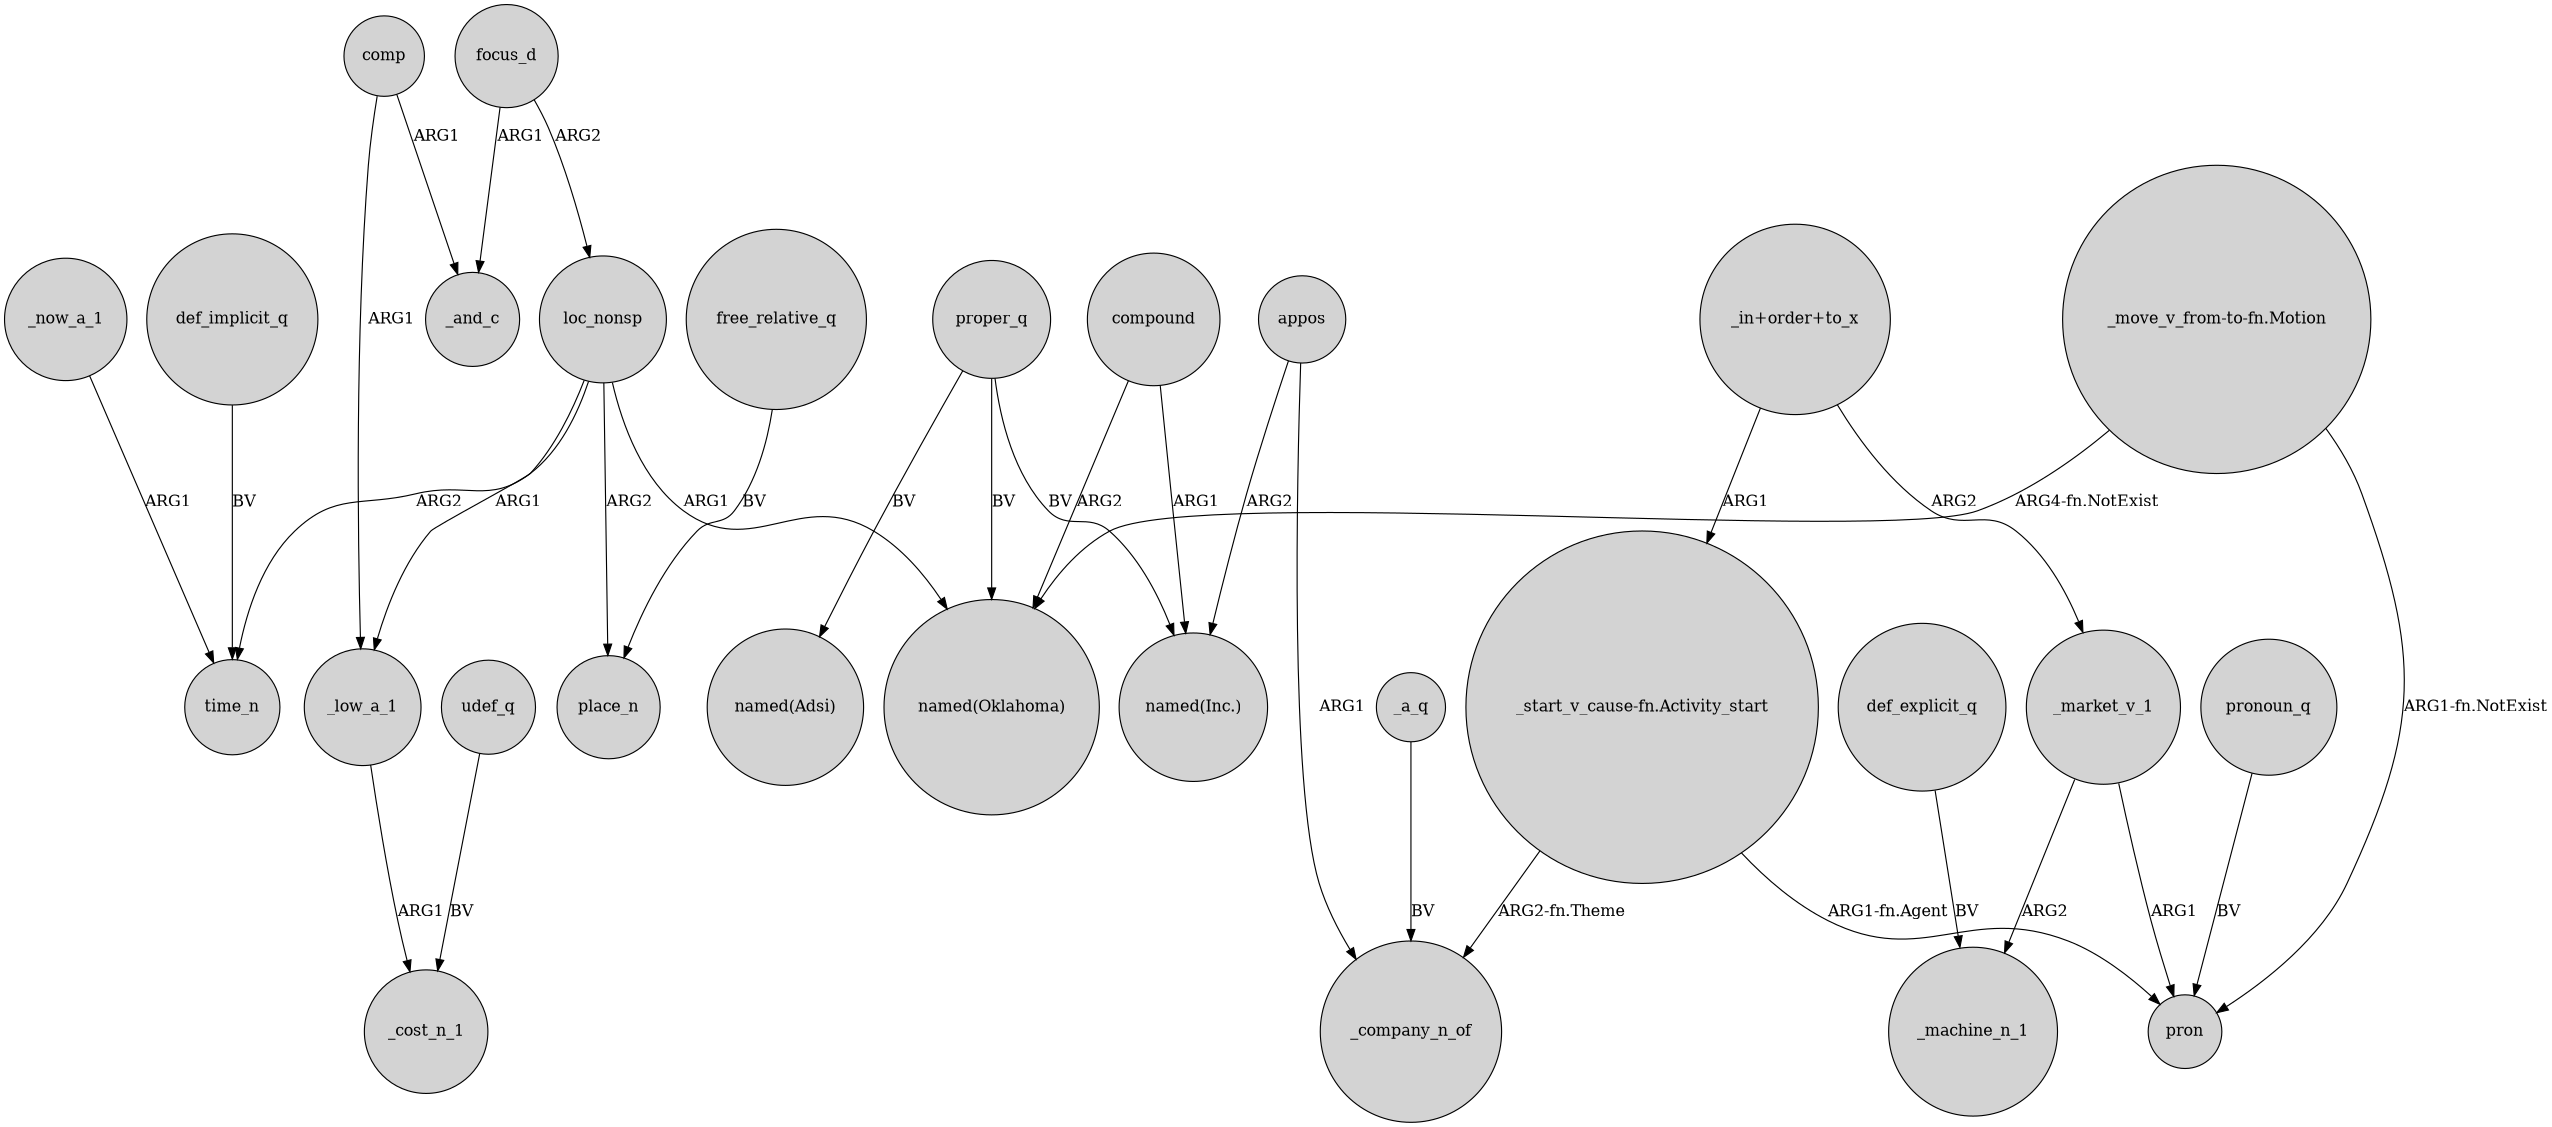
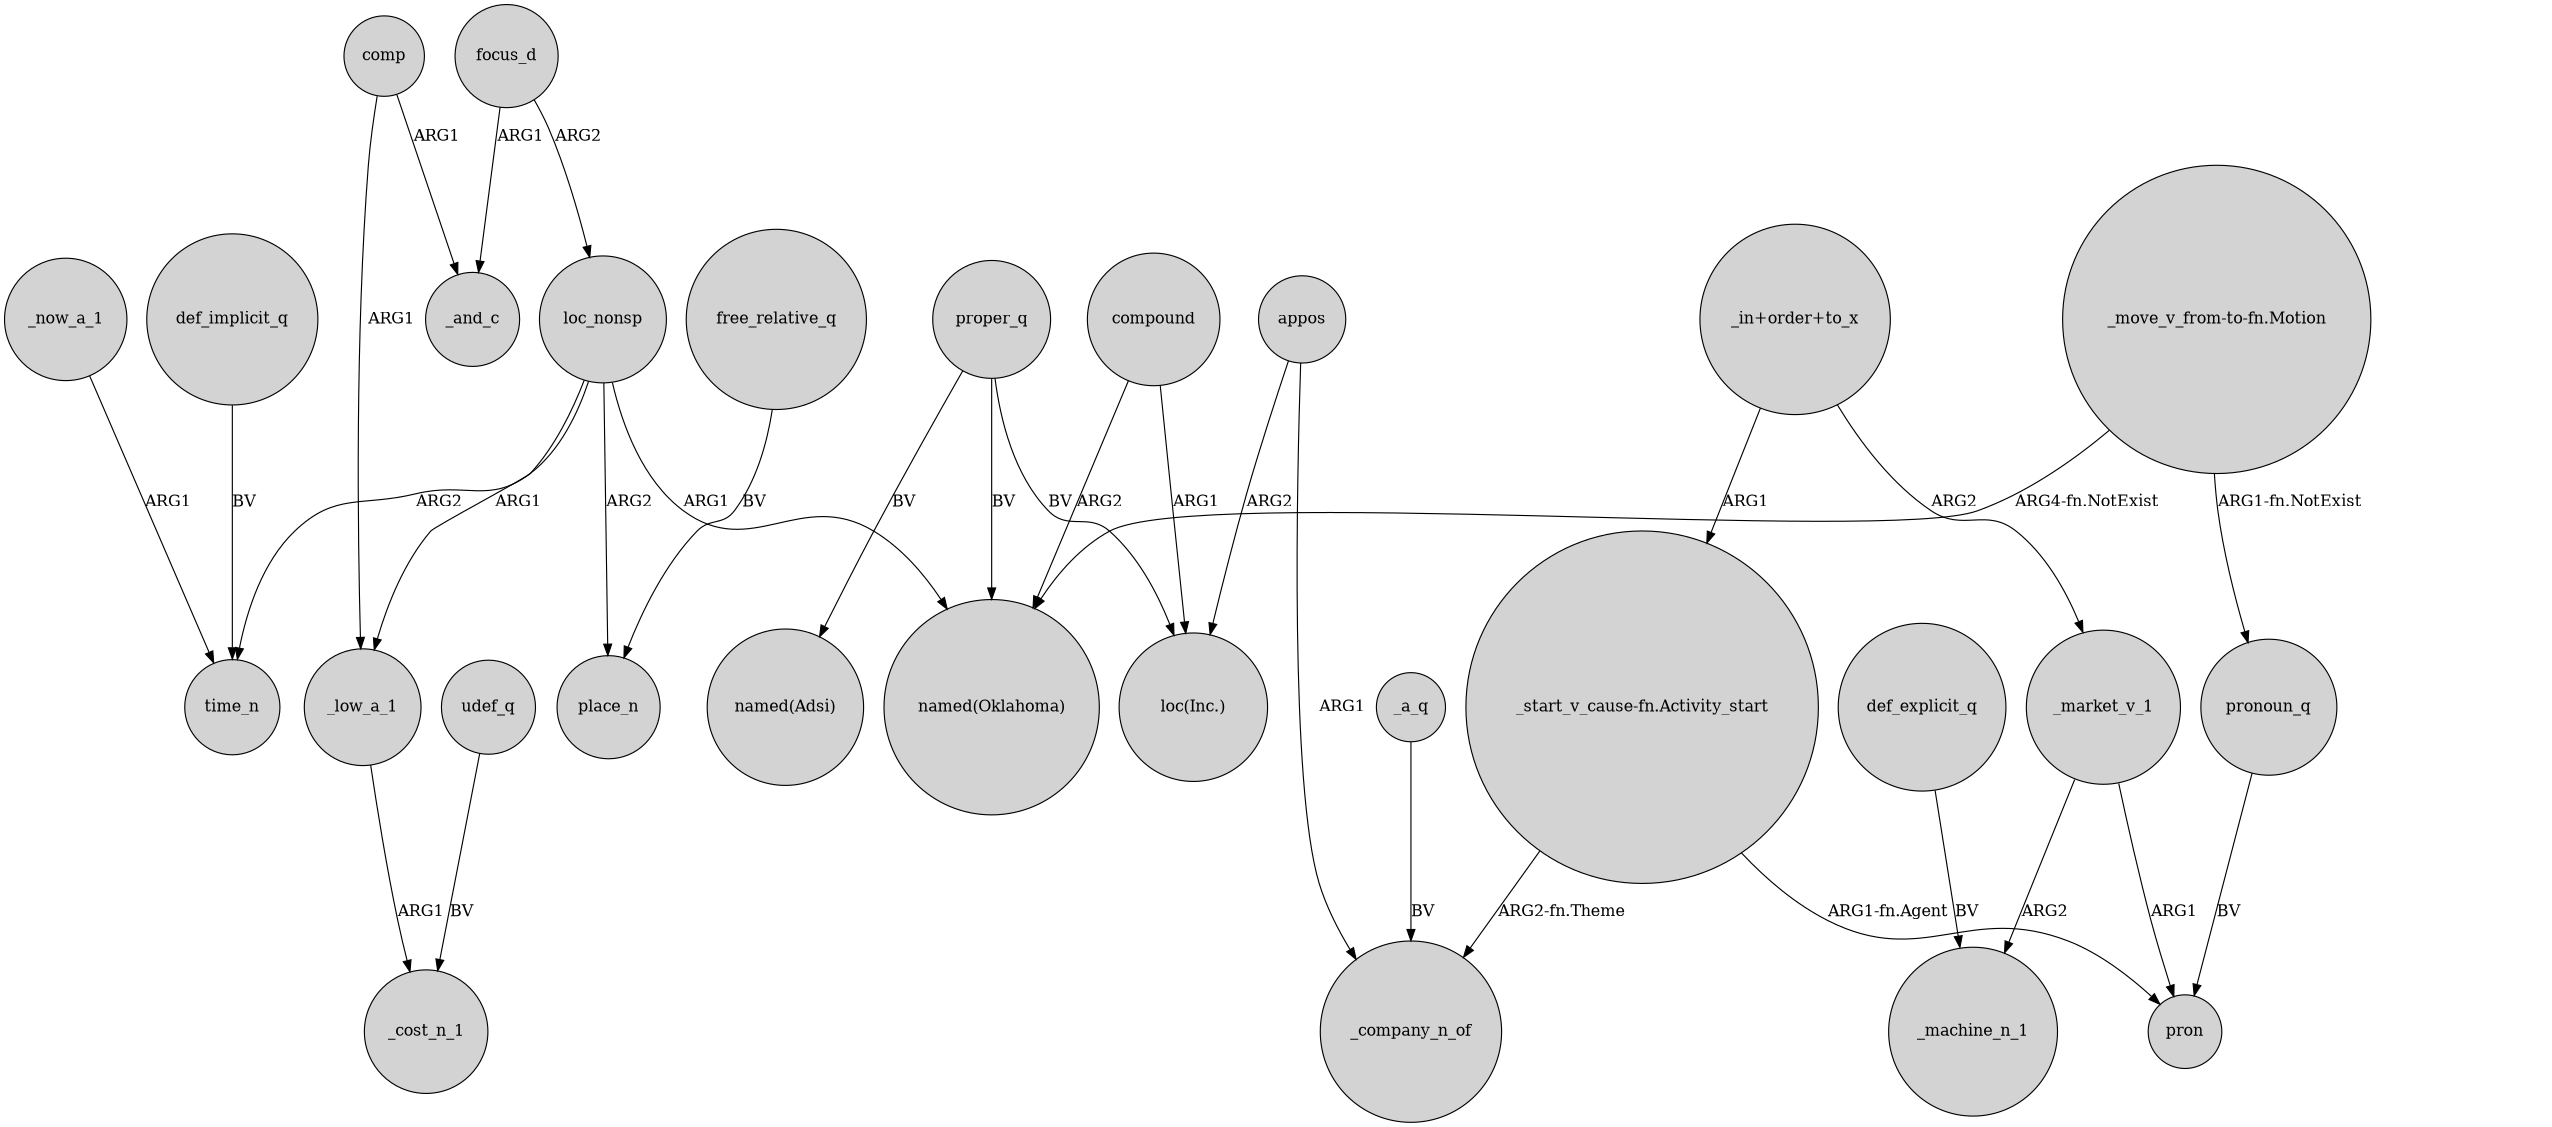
node "named(Inc.)": label "named(Inc.)" -> "loc(Inc.)"
edge "_move_v_from-to-fn.Motion" -> "pron": now "_move_v_from-to-fn.Motion" -> "pronoun_q"
